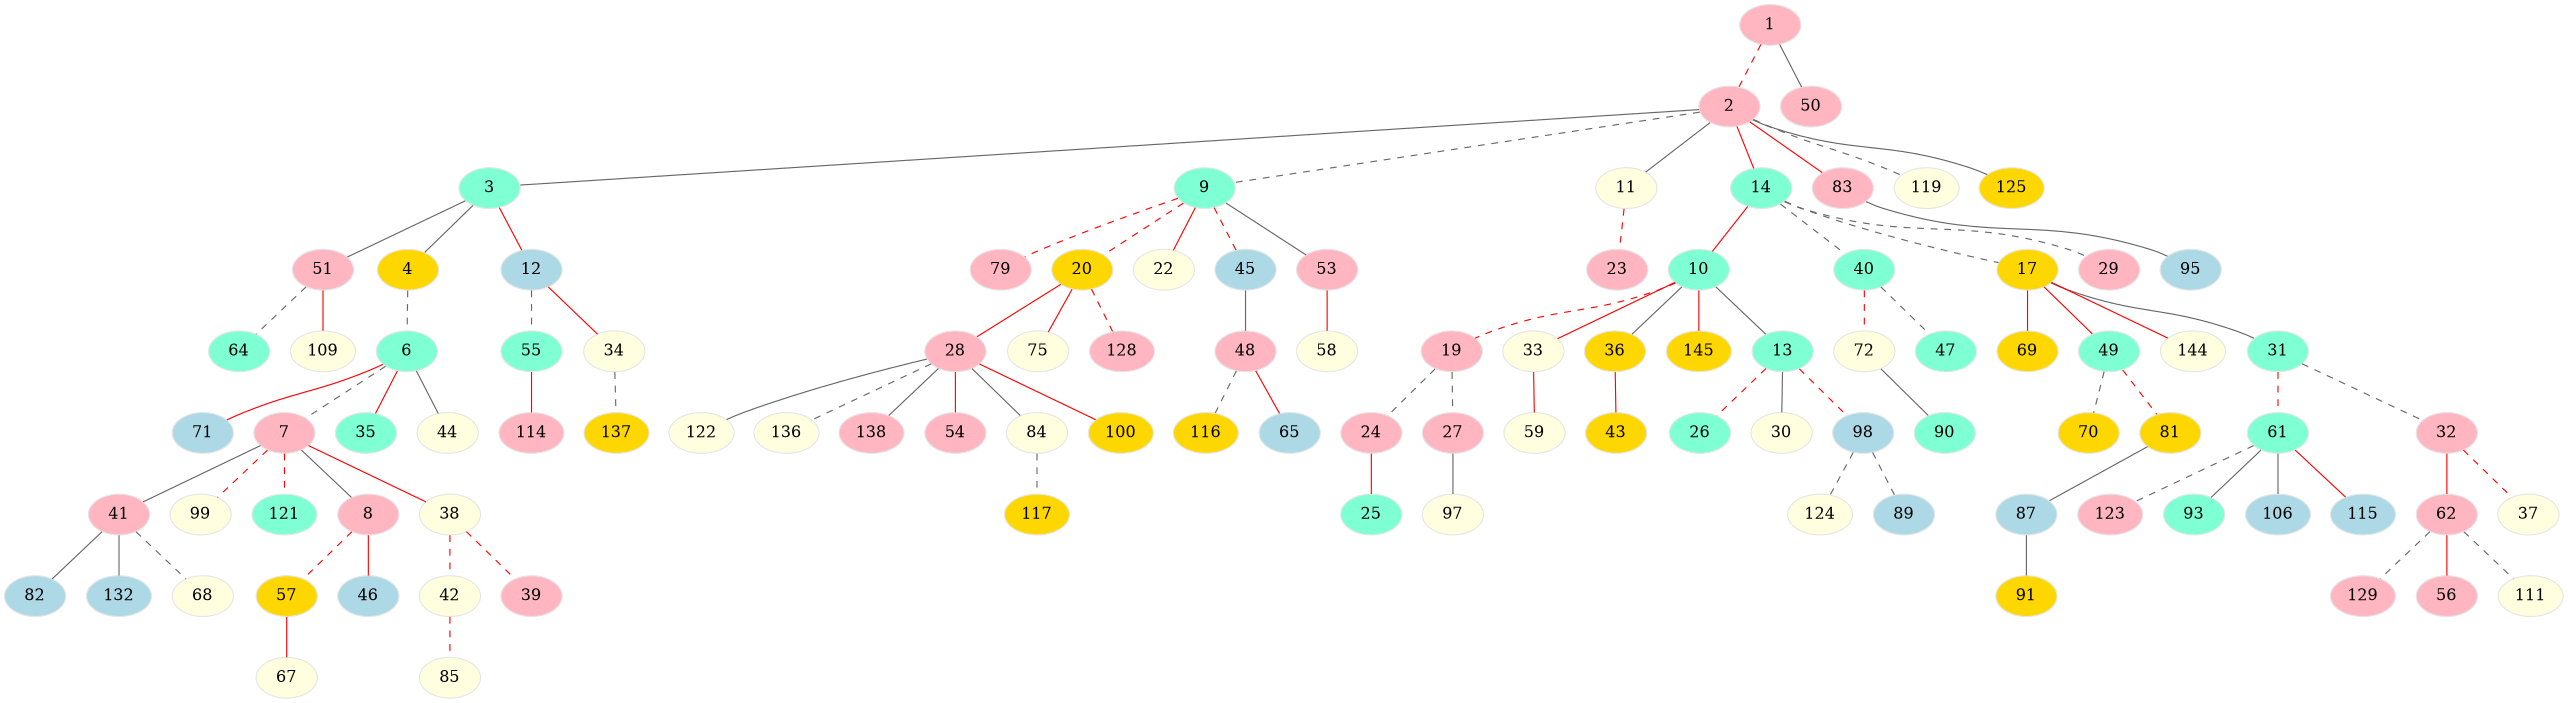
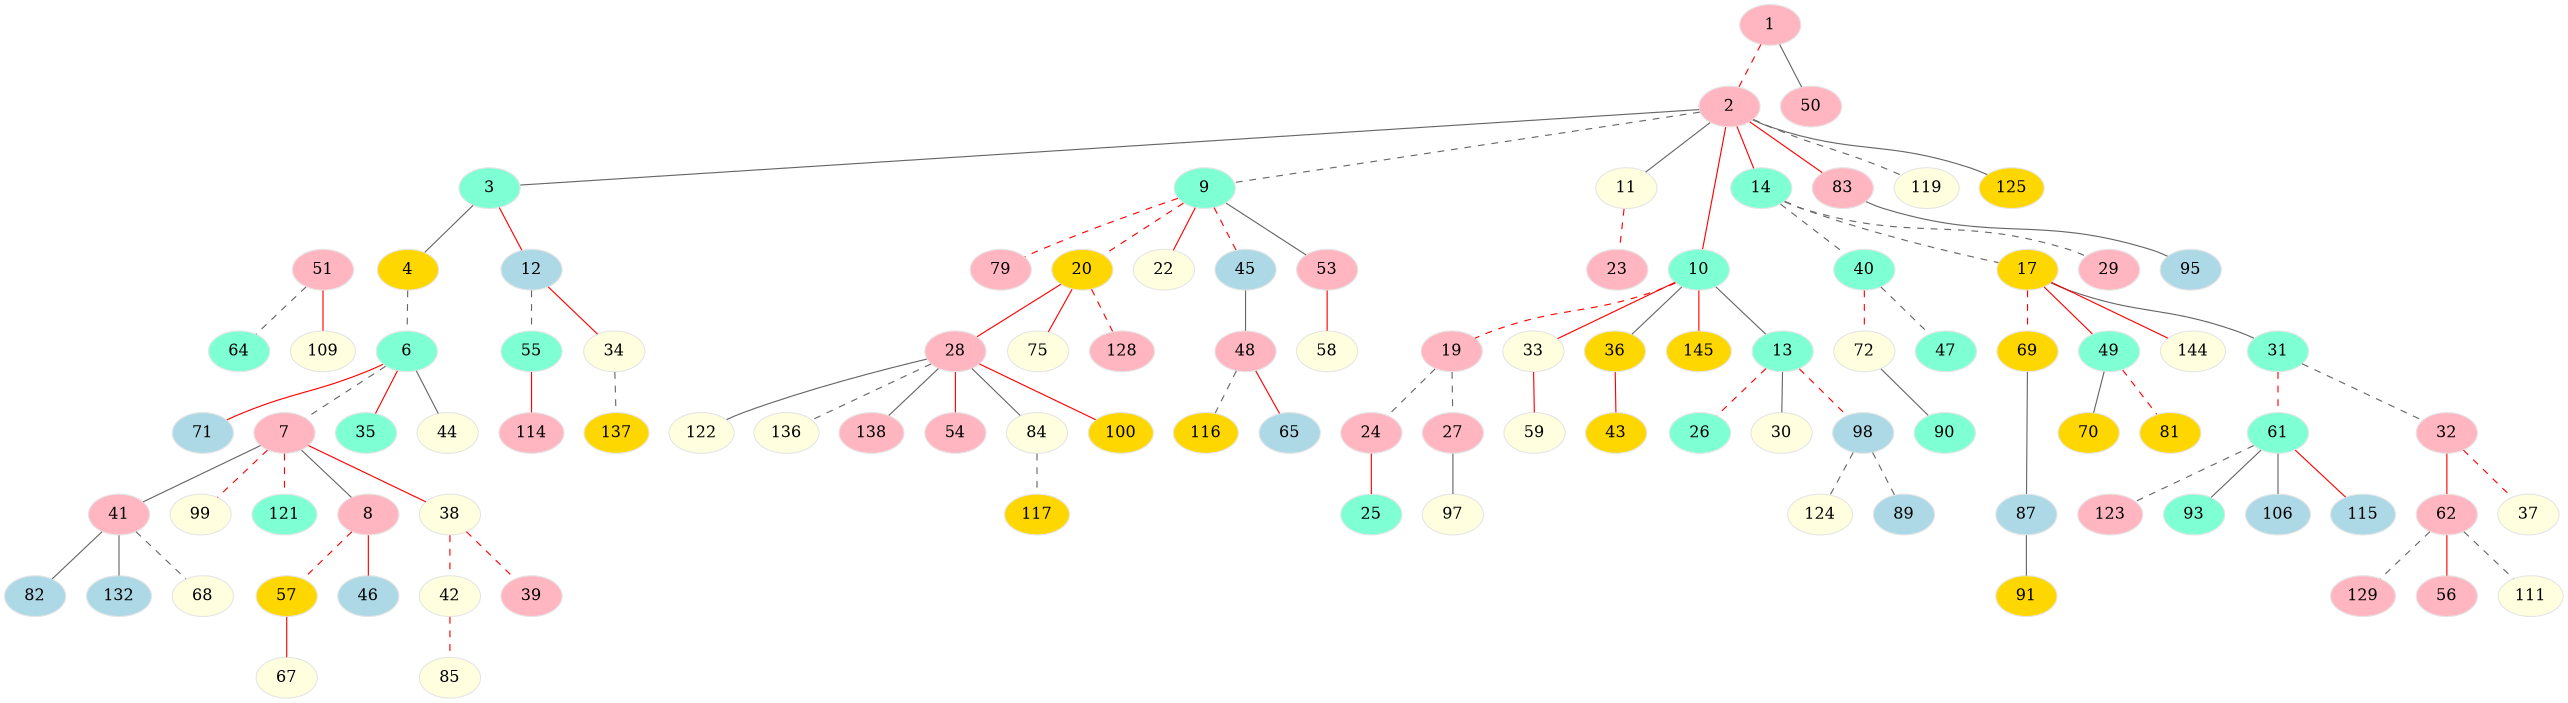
edge "3" -- "51": removed
edge "14" -- "10": now "2" -- "10"
edge "17" -- "69": style solid -> dashed
edge "49" -- "70": style dashed -> solid
edge "81" -- "87": now "69" -- "87"
